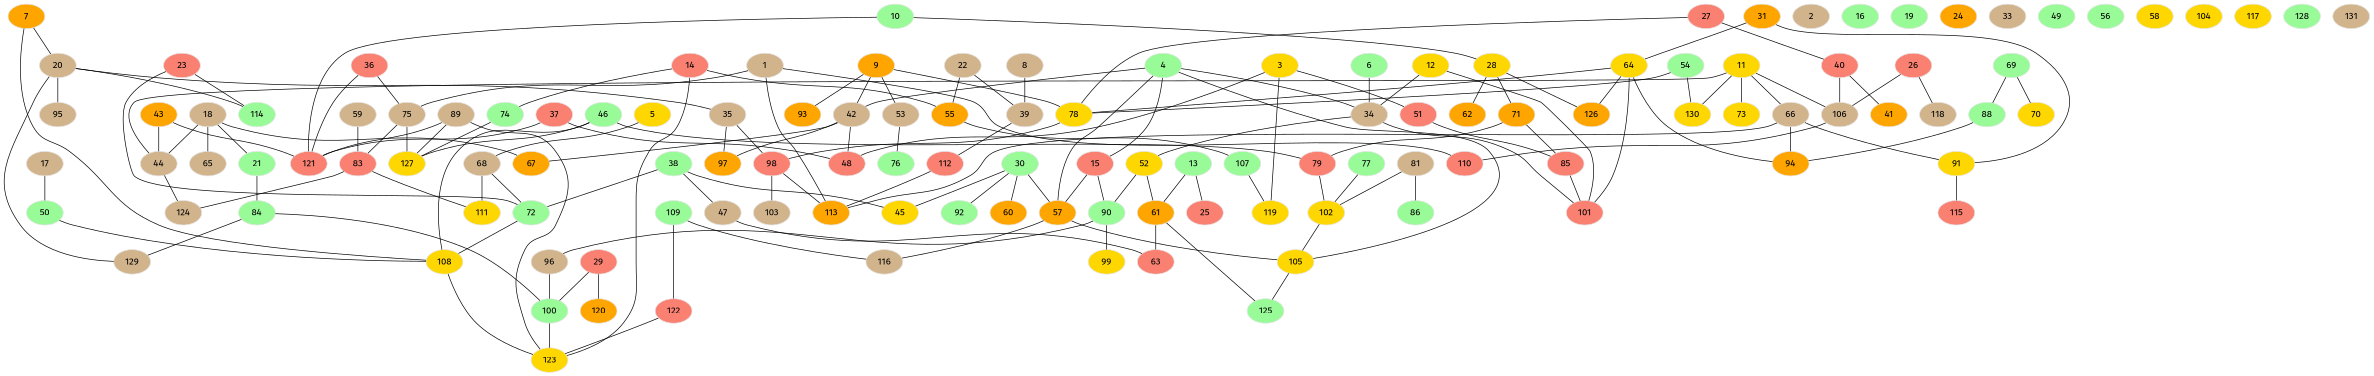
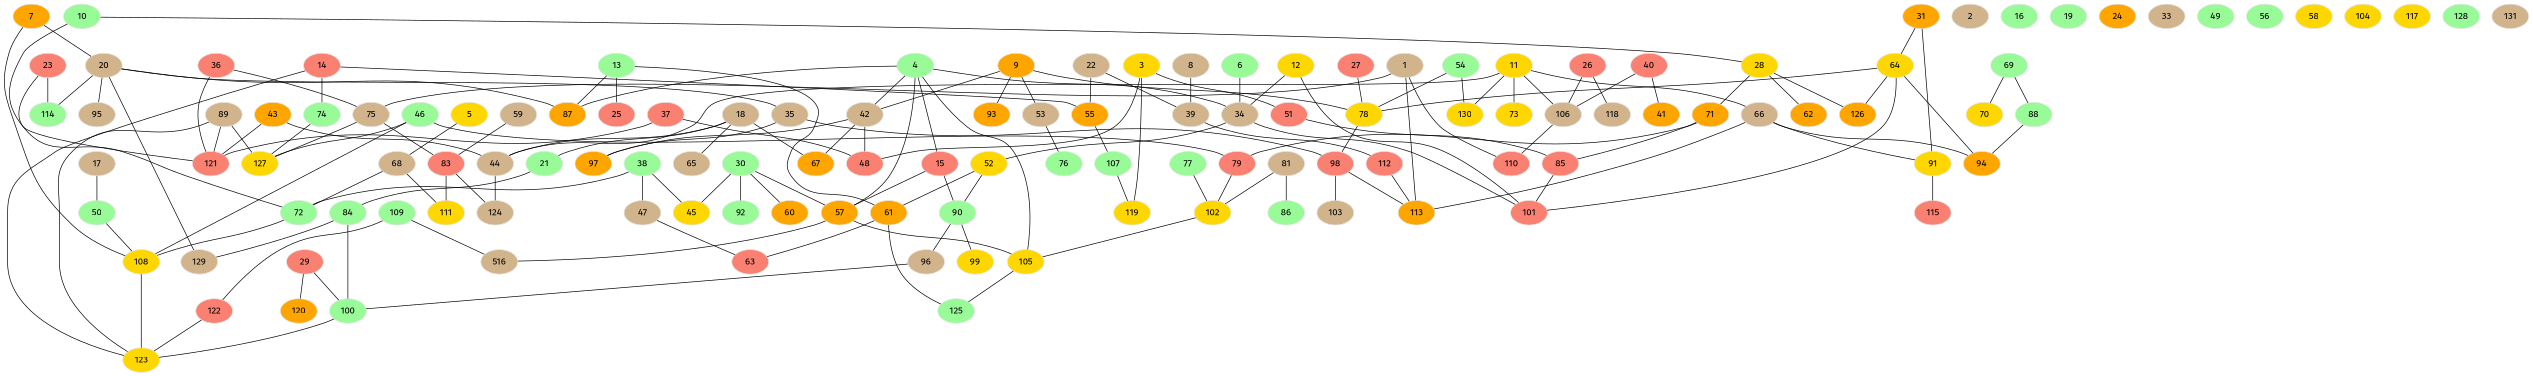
edge "27" -- "40": removed
node "87": added
node "116": label "116" -> "516"
